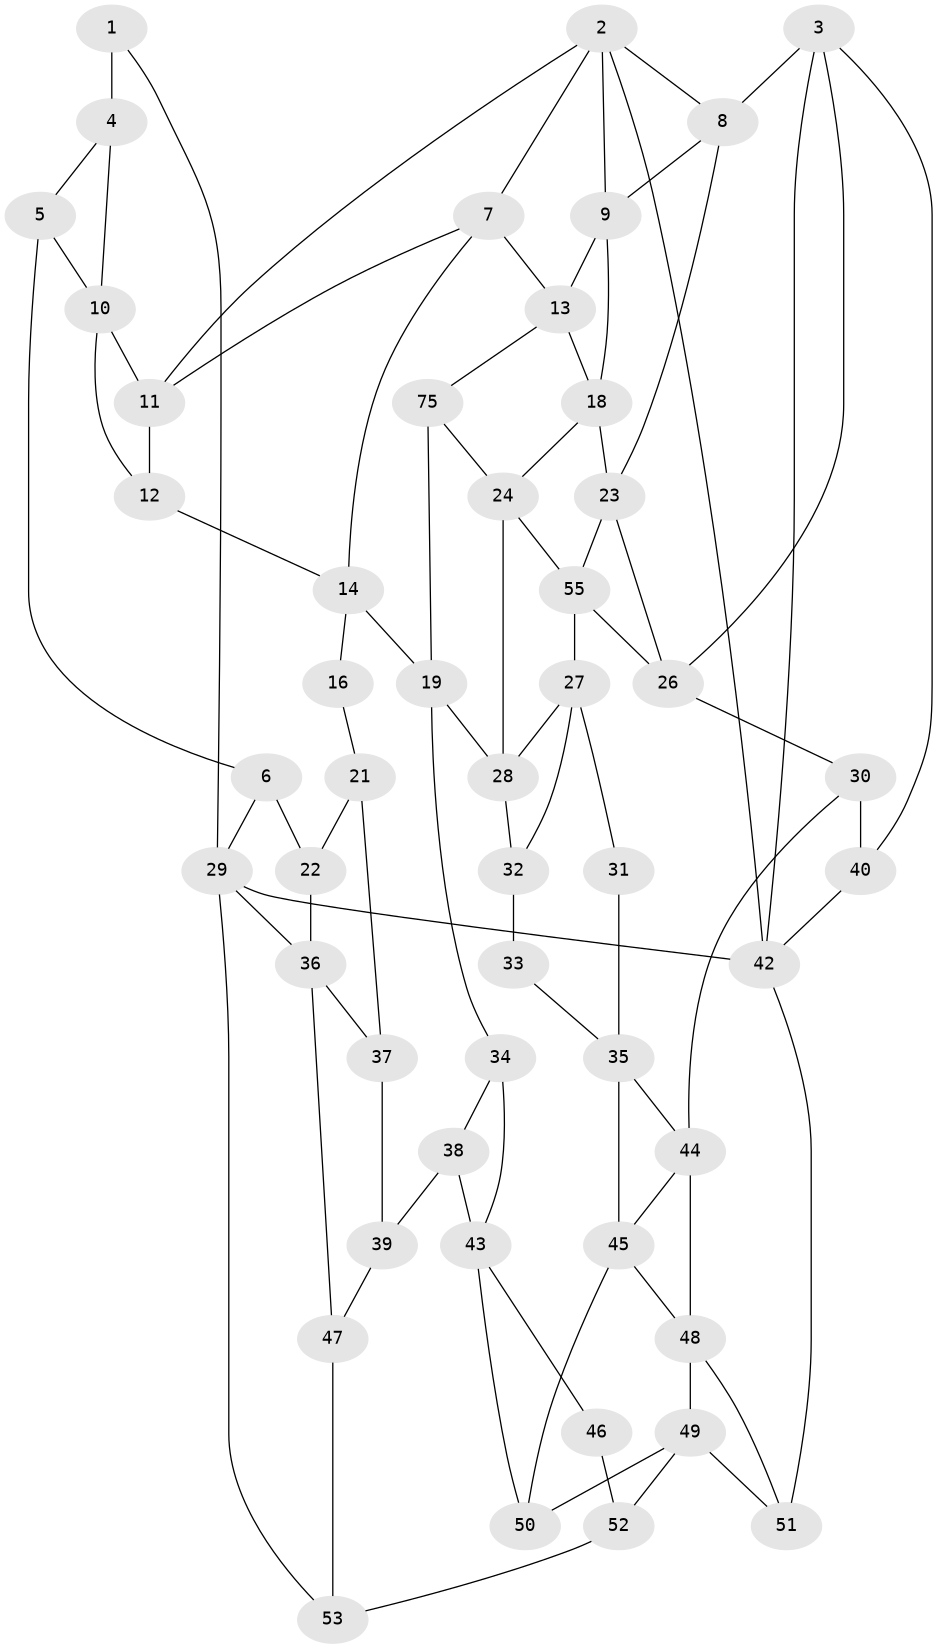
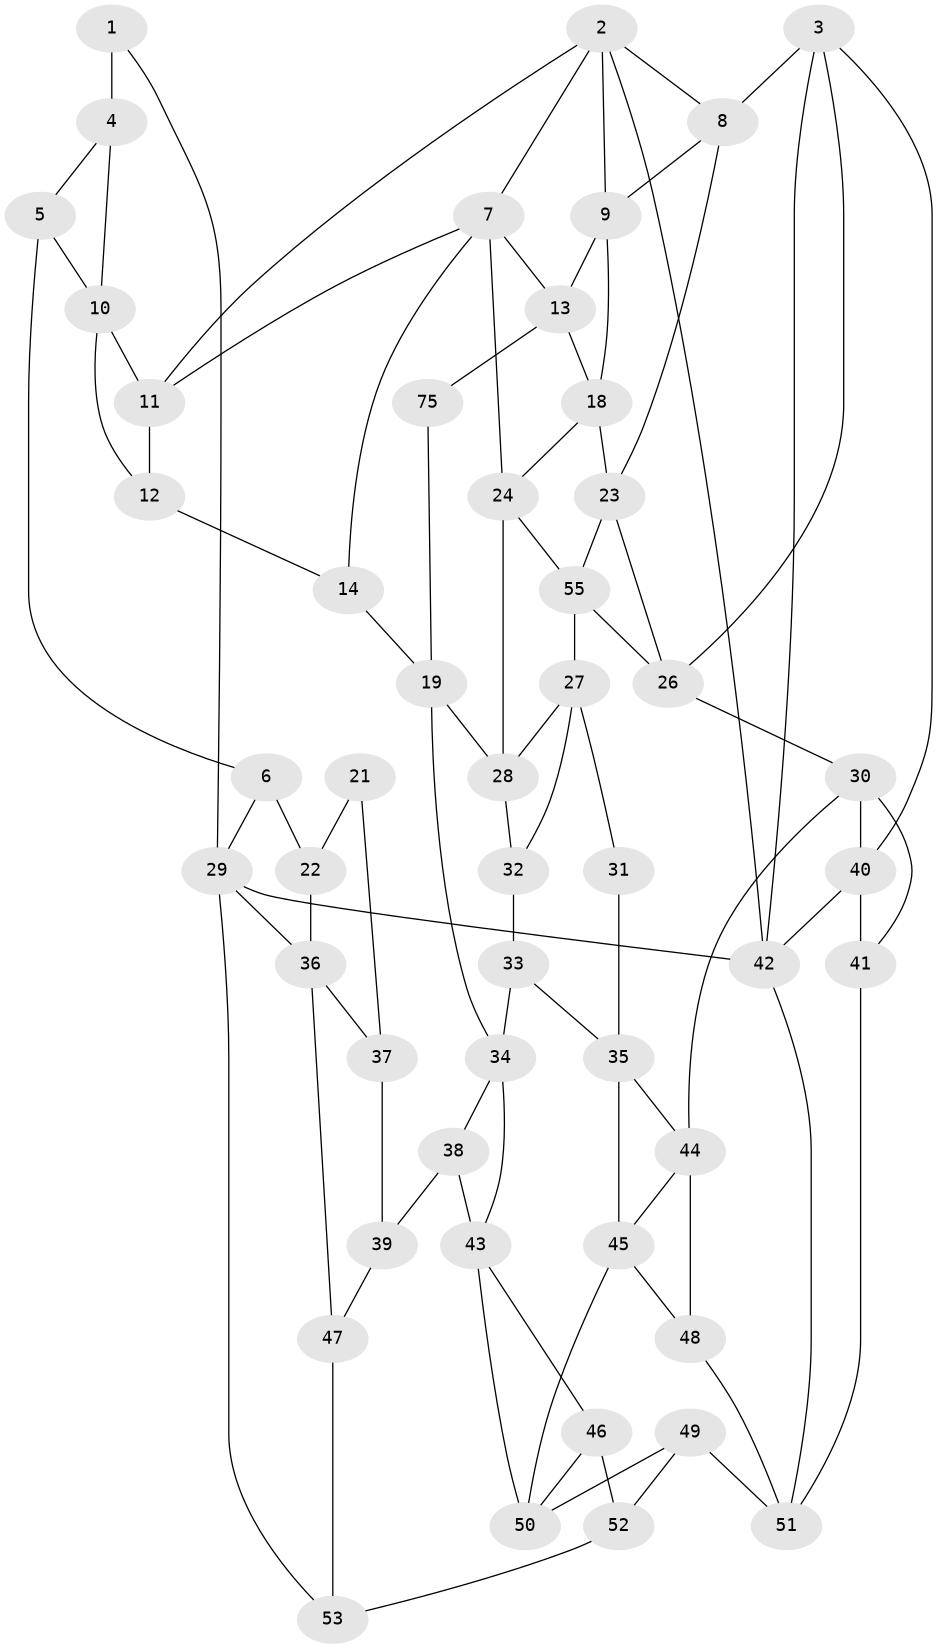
edge "75" -- "24": now "7" -- "24"
node "16": removed
node "41": added
edge "33" -- "34": added
edge "48" -- "49": removed
edge "46" -- "50": added
